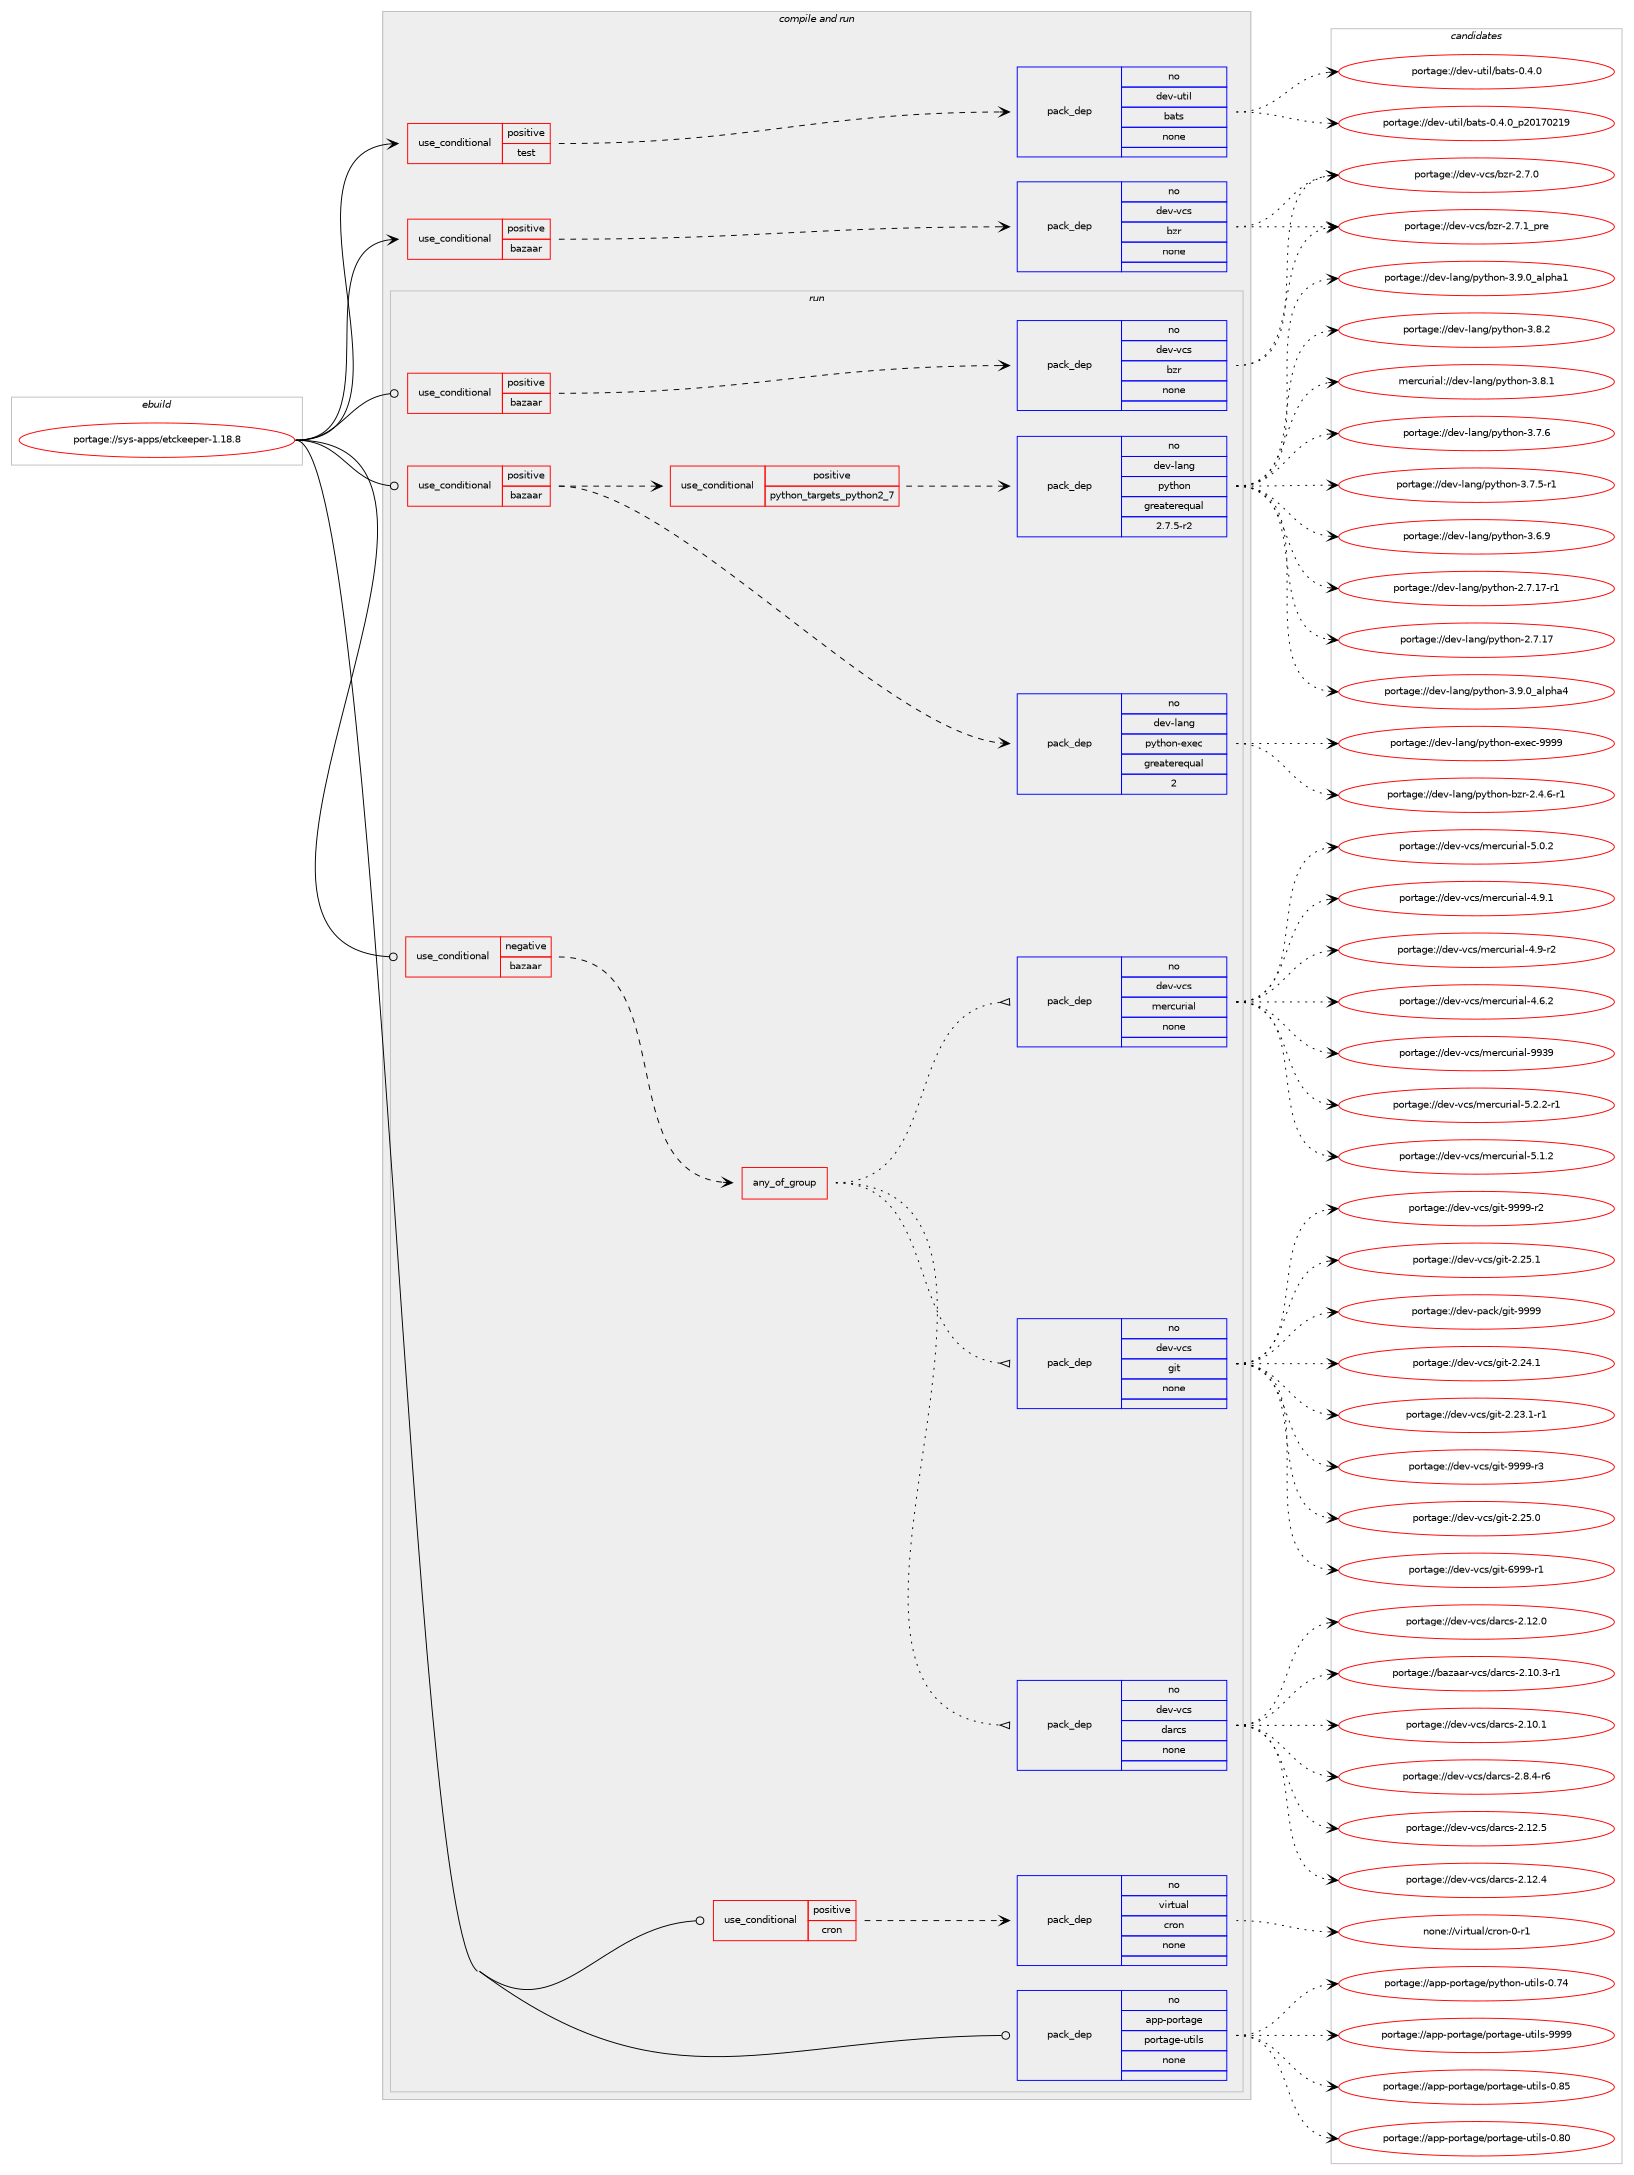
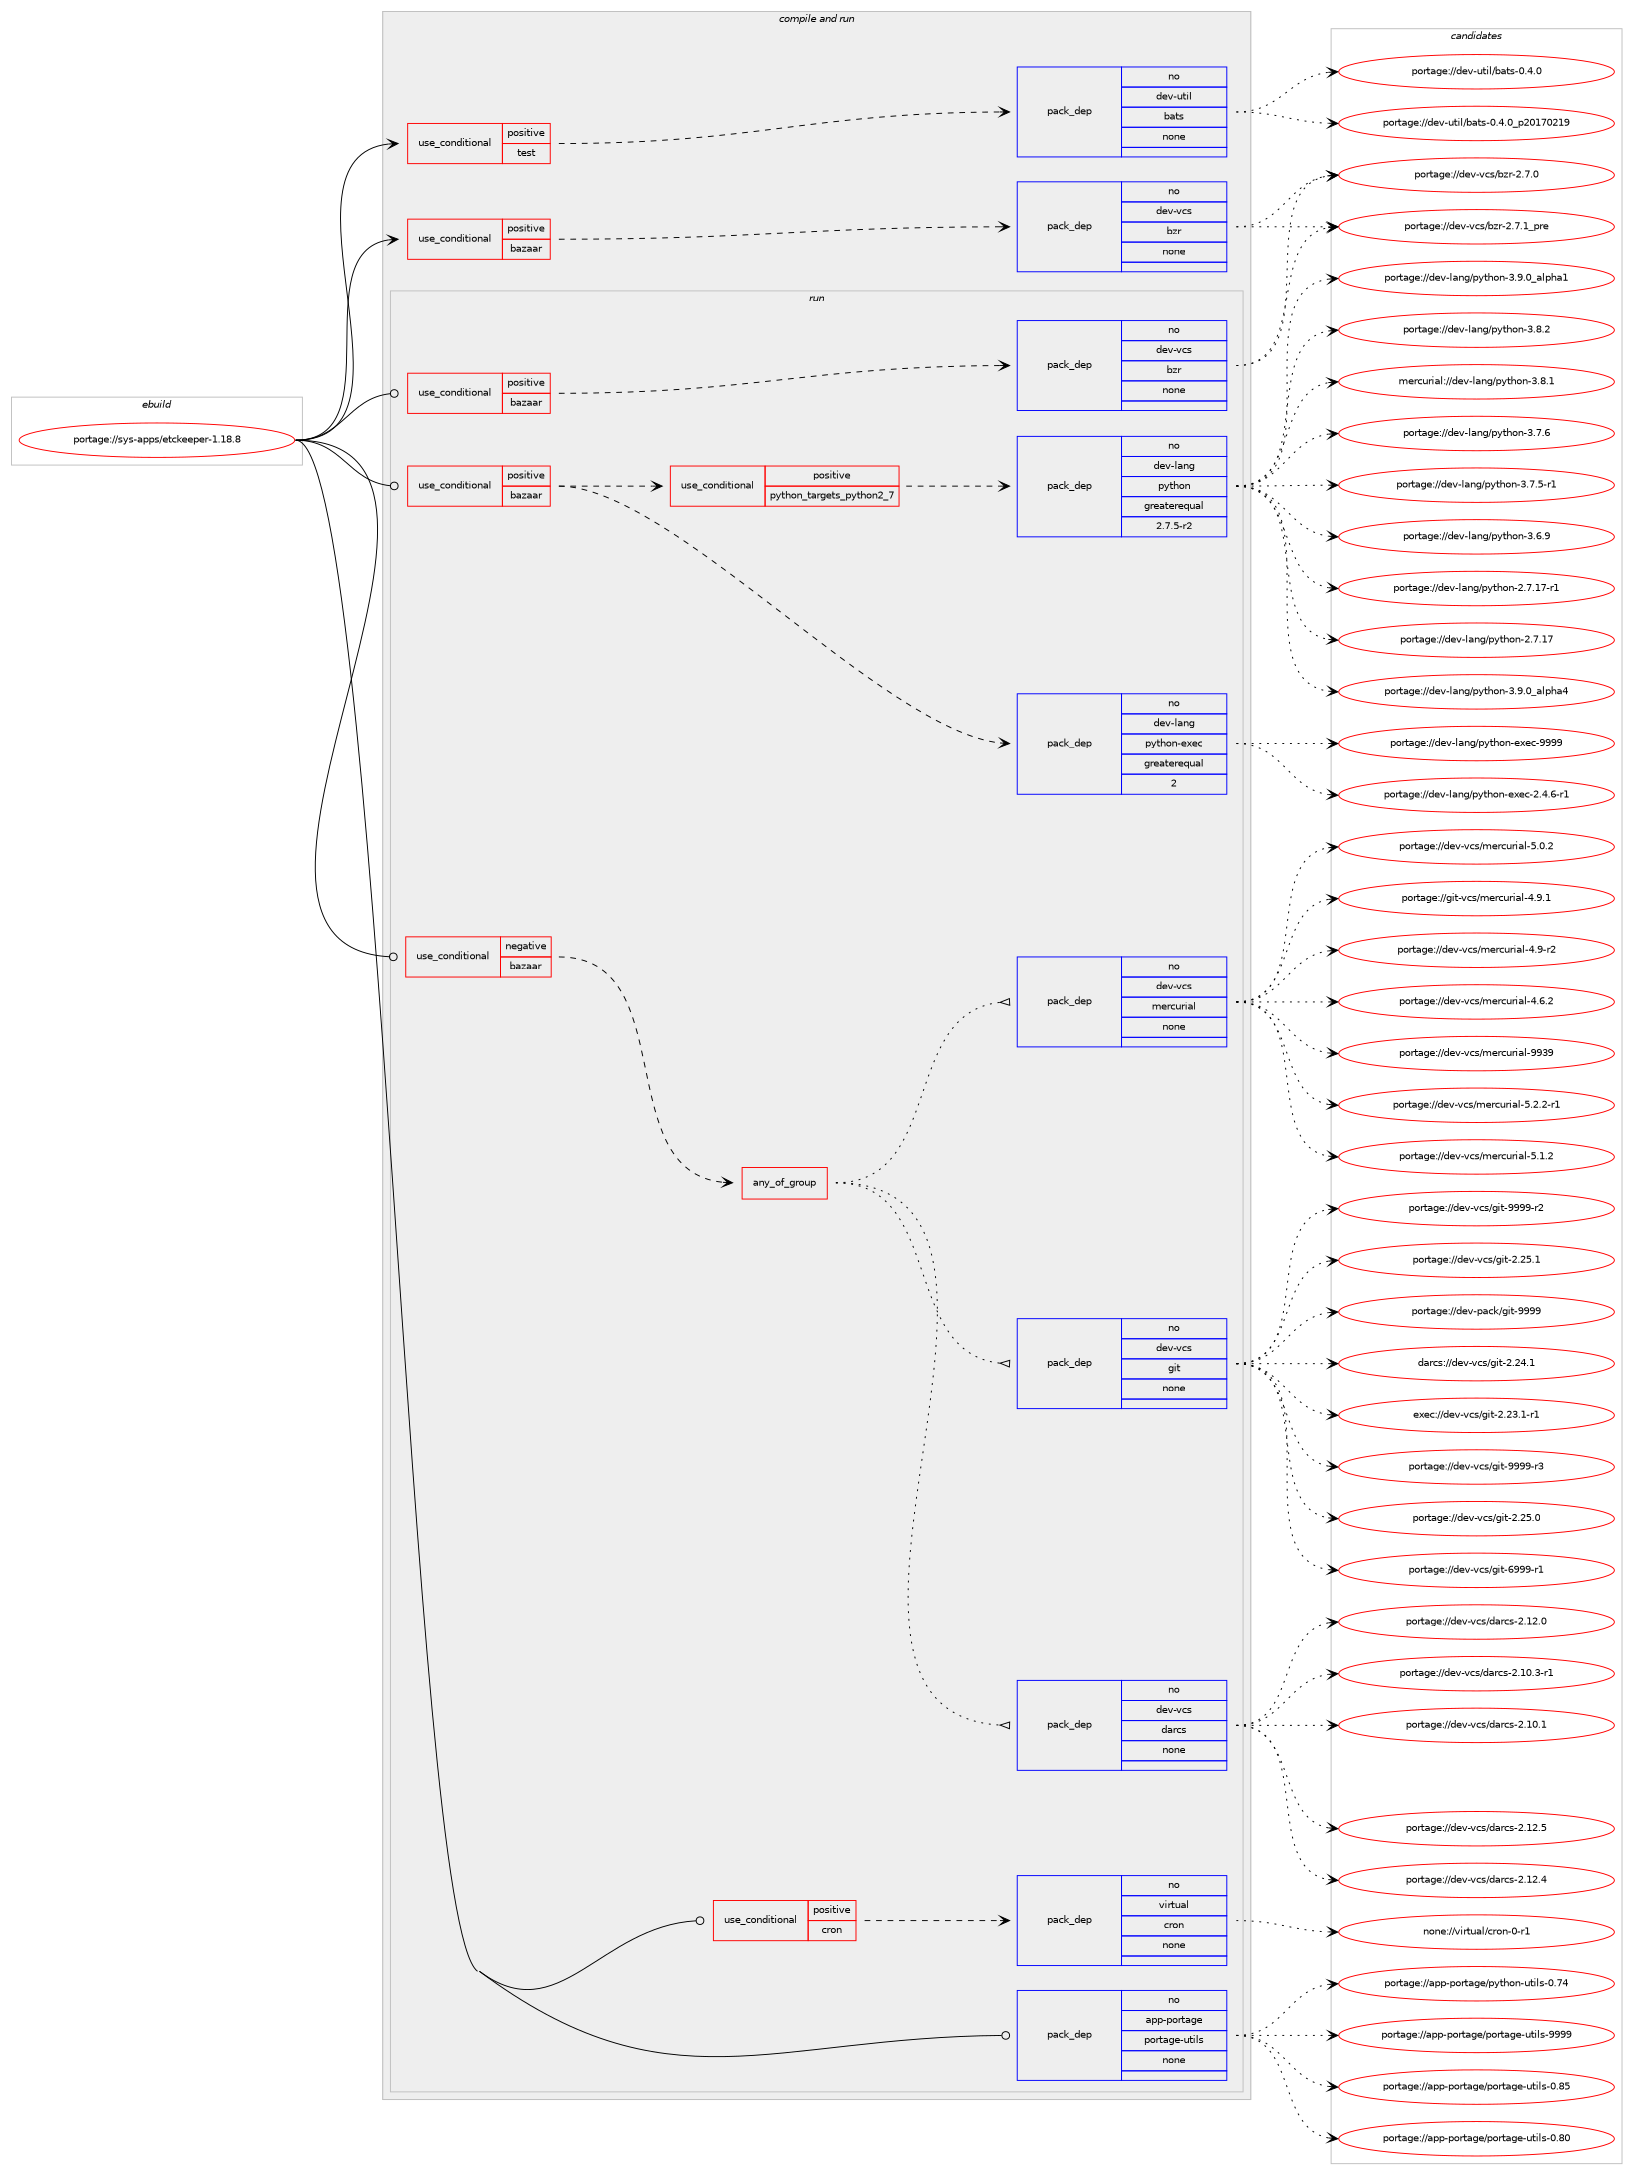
node "portage://dev-lang/python-bzr-2.4.6-r1": label "portage://dev-lang/python-bzr-2.4.6-r1" -> "portage://dev-lang/python-exec-2.4.6-r1"
node "portage://dev-vcs/mercurial-4.9.1": label "portage://dev-vcs/mercurial-4.9.1" -> "portage://git-vcs/mercurial-4.9.1"
node "portage://dev-vcs/git-2.24.1": label "portage://dev-vcs/git-2.24.1" -> "darcs://dev-vcs/git-2.24.1"
node "portage://dev-vcs/git-2.23.1-r1": label "portage://dev-vcs/git-2.23.1-r1" -> "exec://dev-vcs/git-2.23.1-r1"
node "portage://bazaar-vcs/darcs-2.10.3-r1": label "portage://bazaar-vcs/darcs-2.10.3-r1" -> "portage://dev-vcs/darcs-2.10.3-r1"
node "portage://dev-vcs/darcs-2.8.4-r6": removed
